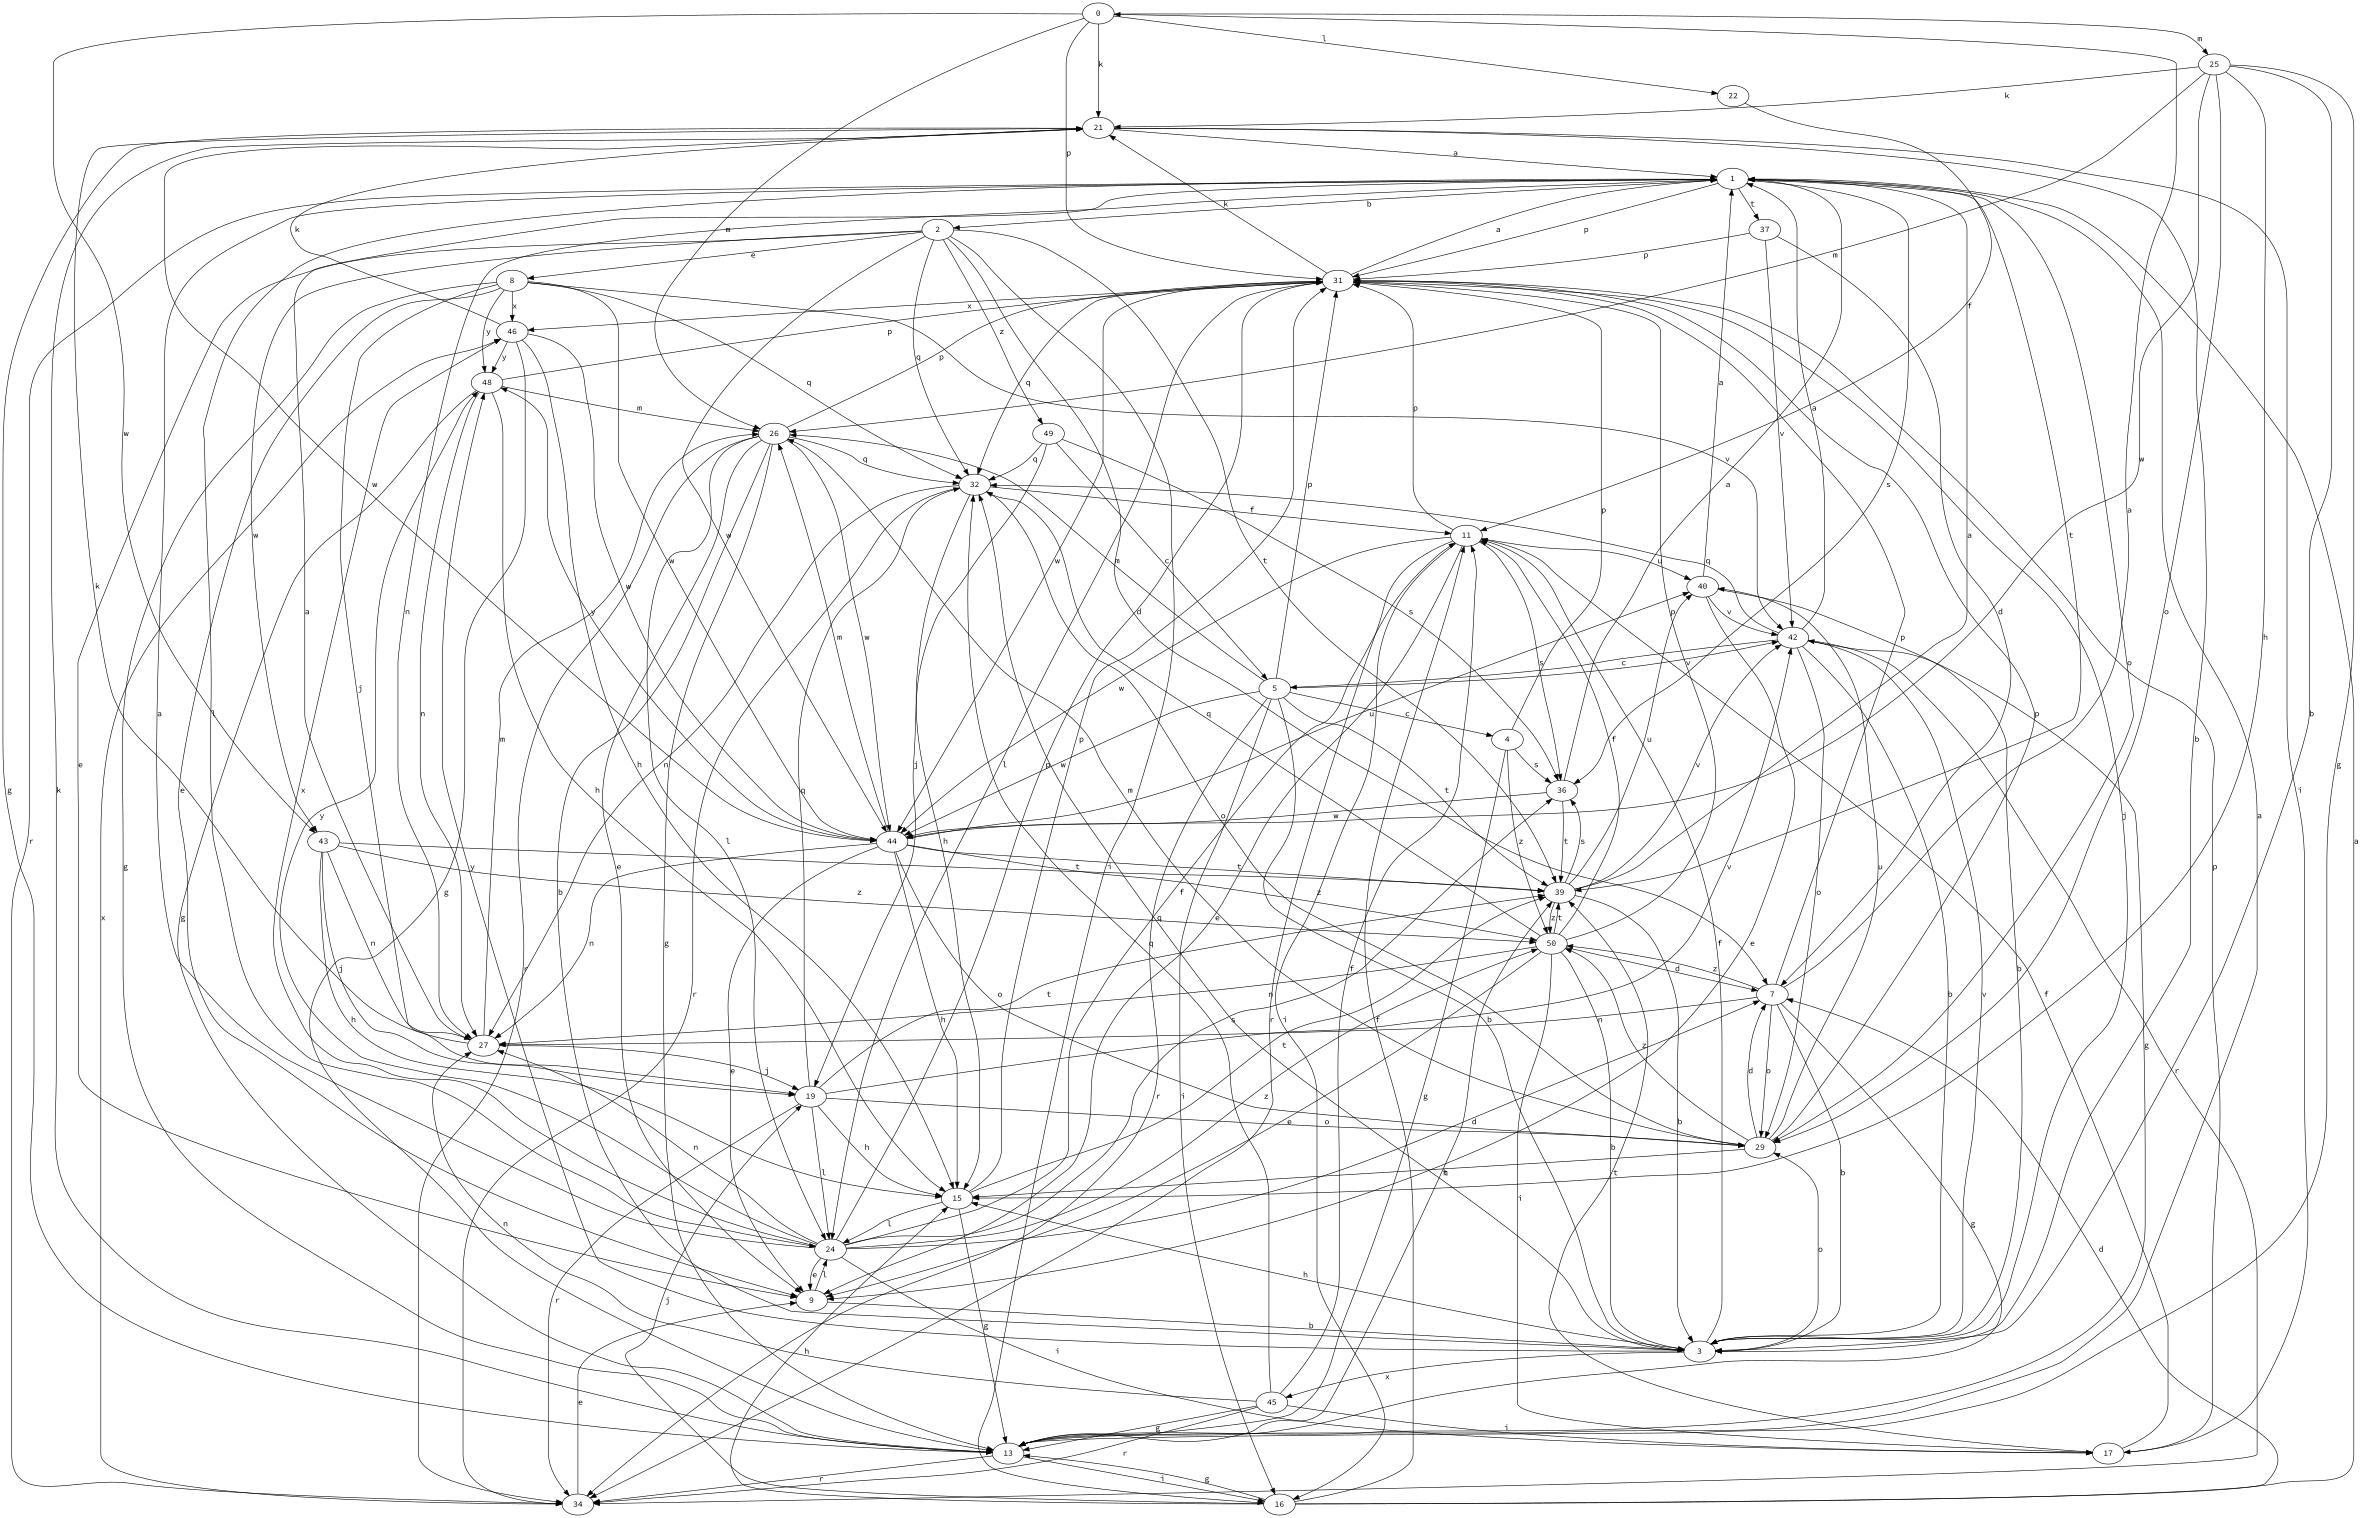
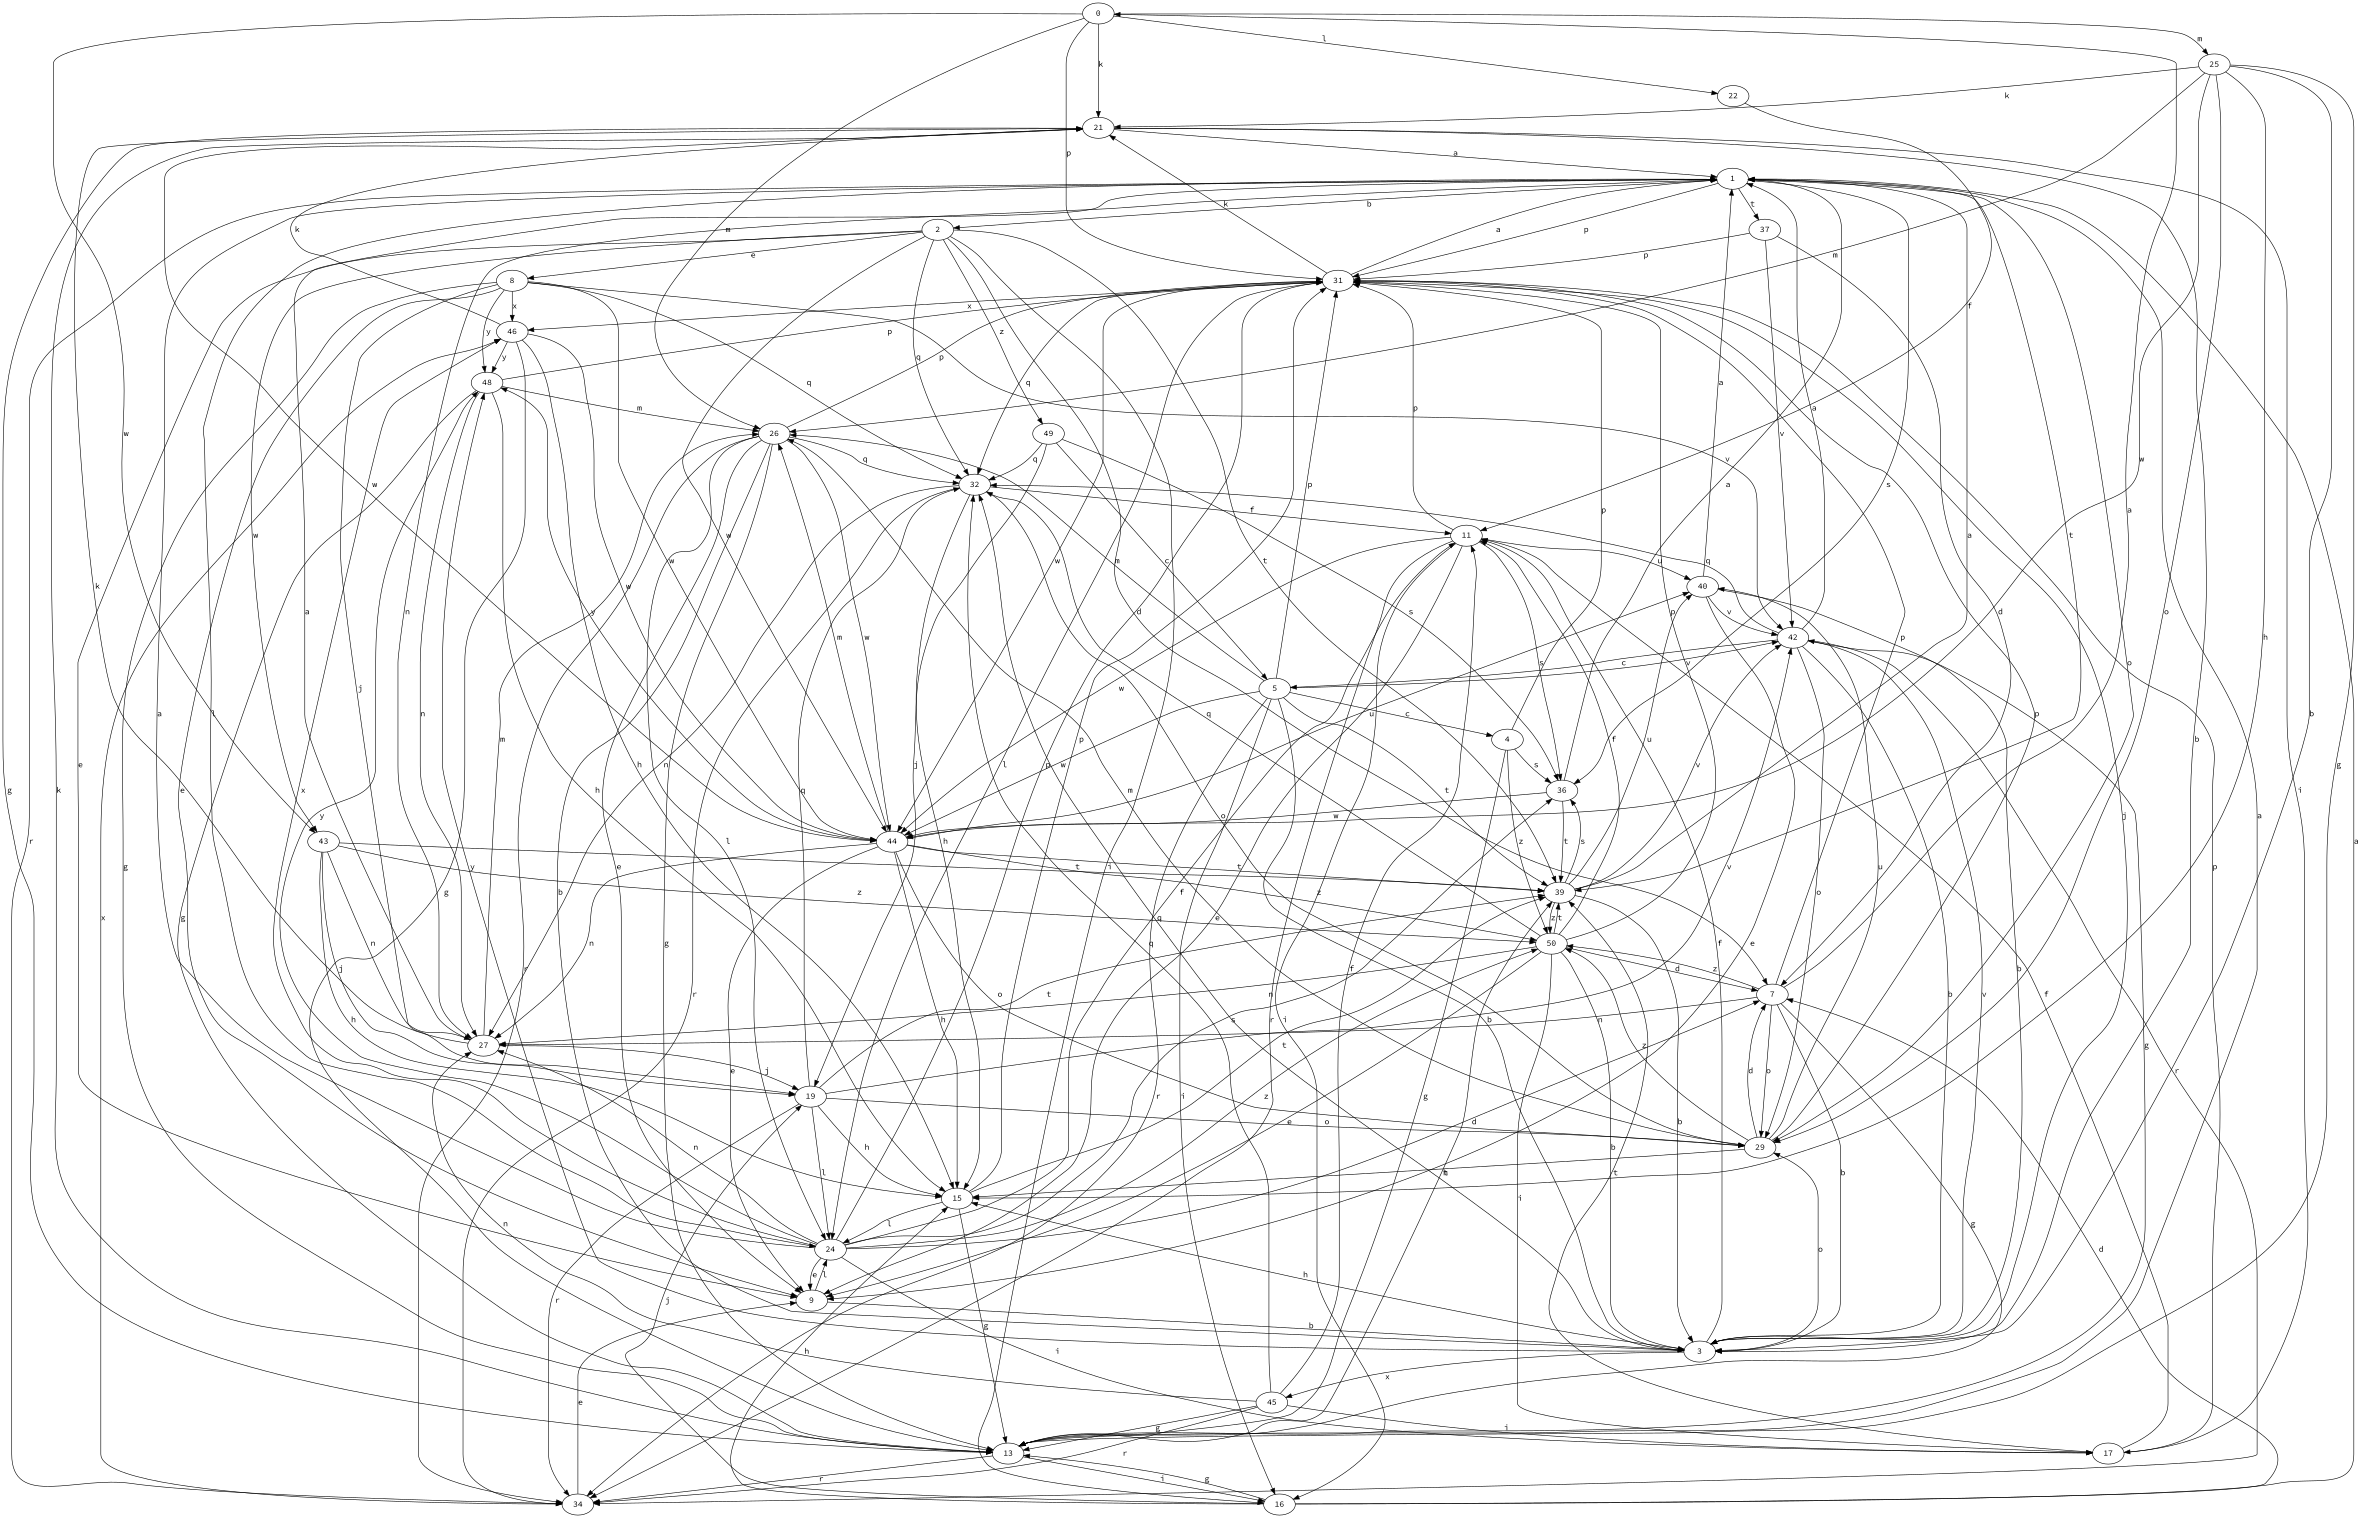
edge "16" -> "11": removed, label "f"
